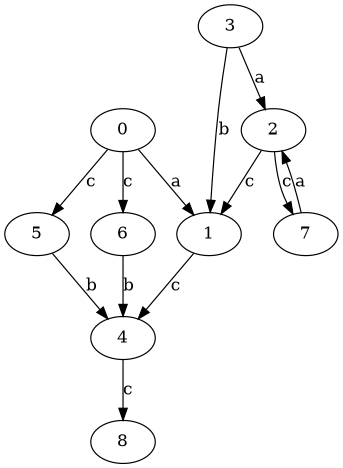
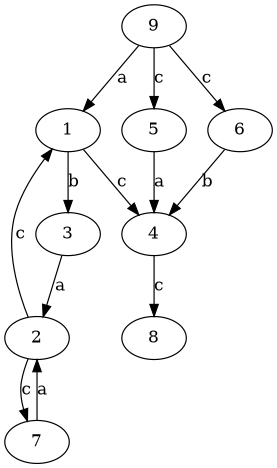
edge "3" -> "1": reversed
node "0": label "0" -> "9"
edge "5" -> "4": label "b" -> "a"
